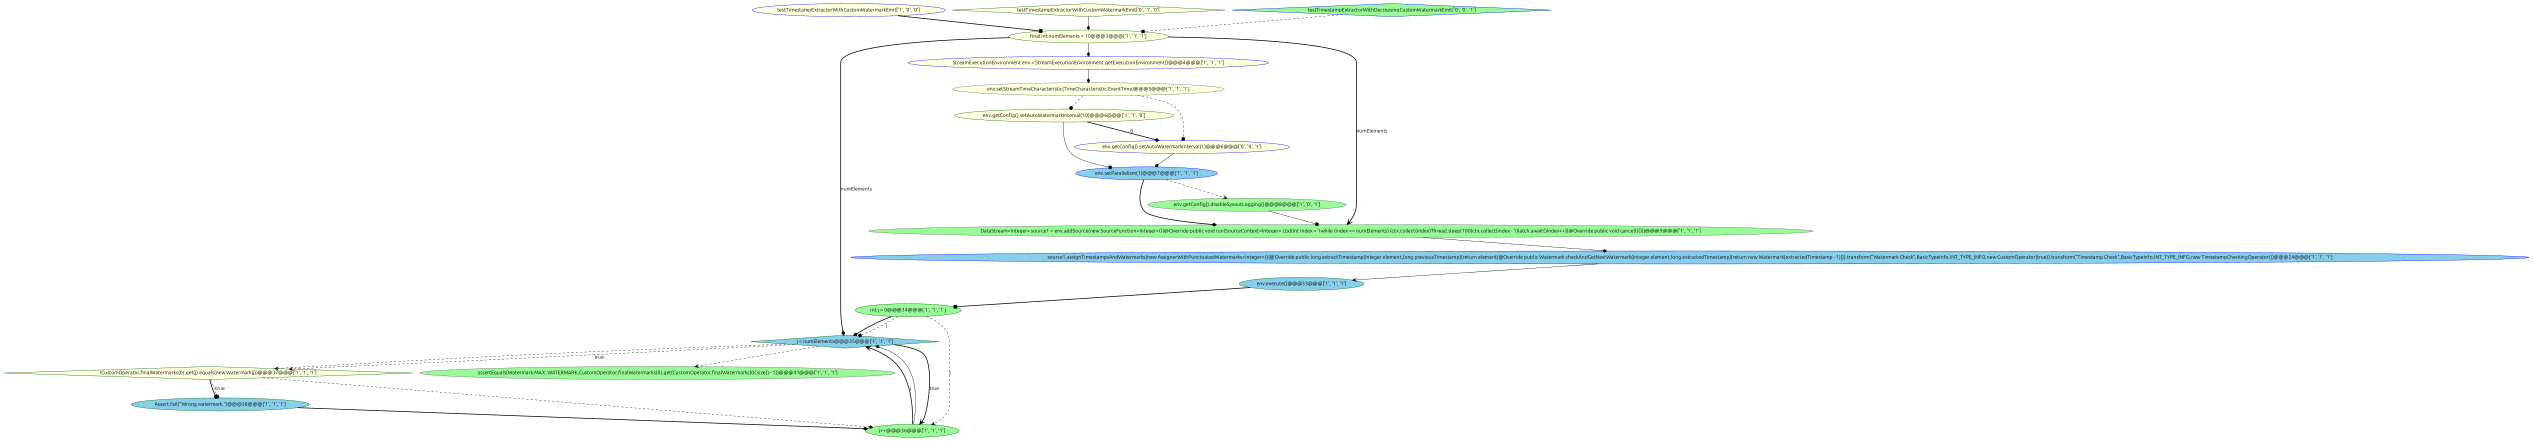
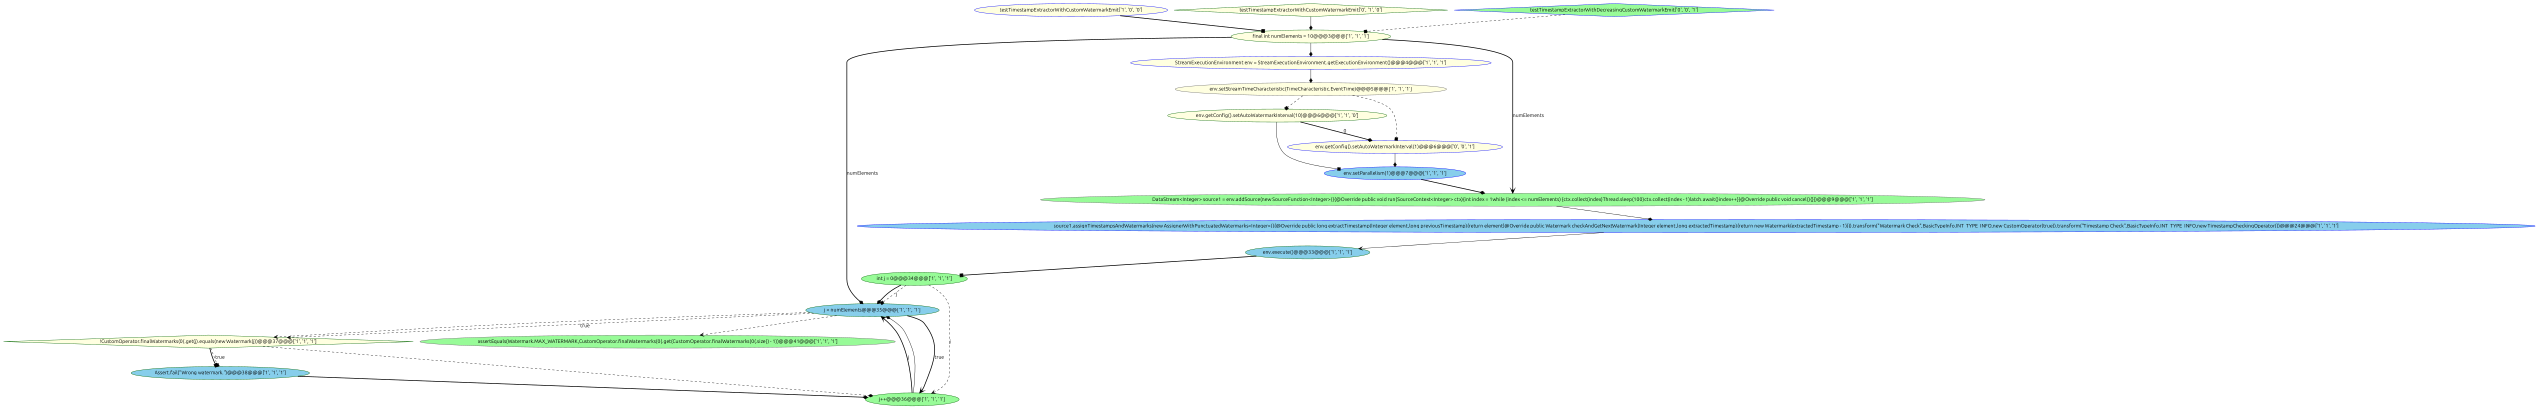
node "env.getConfig().disableSysoutLogging()@@@8@@@['1', '0', '1']": removed
node "j < numElements@@@35@@@['1', '1', '1']": shape diamond -> ellipse
